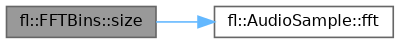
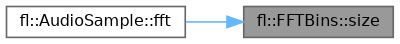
edge "fl::FFTBins::size" -> "fl::AudioSample::fft": reversed
